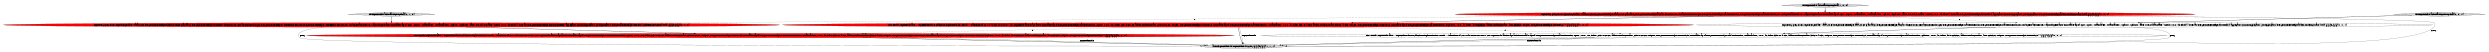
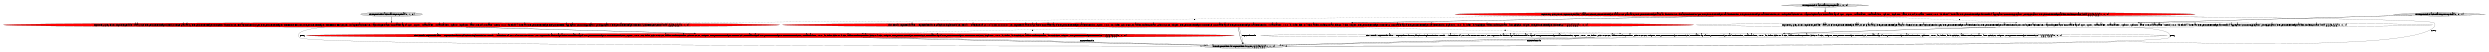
node "testTopNDimExtractionFastTopNOptimal['0', '1', '0']": shape diamond -> ellipse
